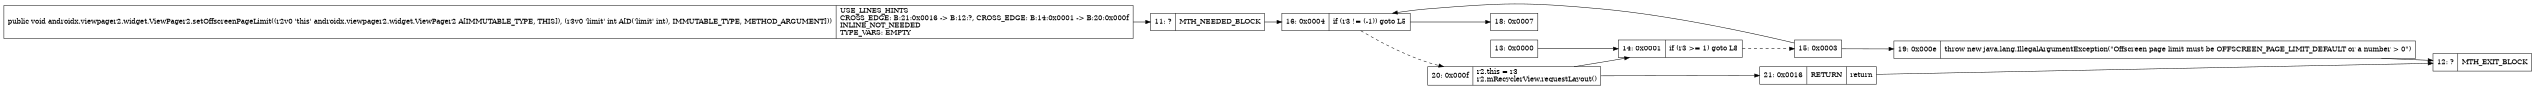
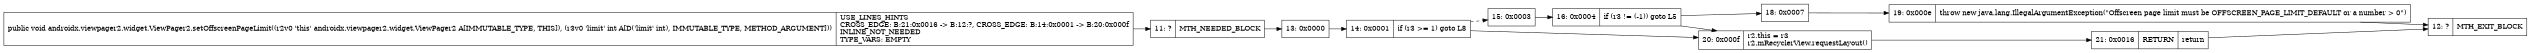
edge "11: ?" -> "16: 0x0004": now "11: ?" -> "13: 0x0000"
edge "15: 0x0003" -> "19: 0x000e": now "18: 0x0007" -> "19: 0x000e"
edge "16: 0x0004" -> "20: 0x000f": style dashed -> solid
edge "20: 0x000f" -> "14: 0x0001": reversed
